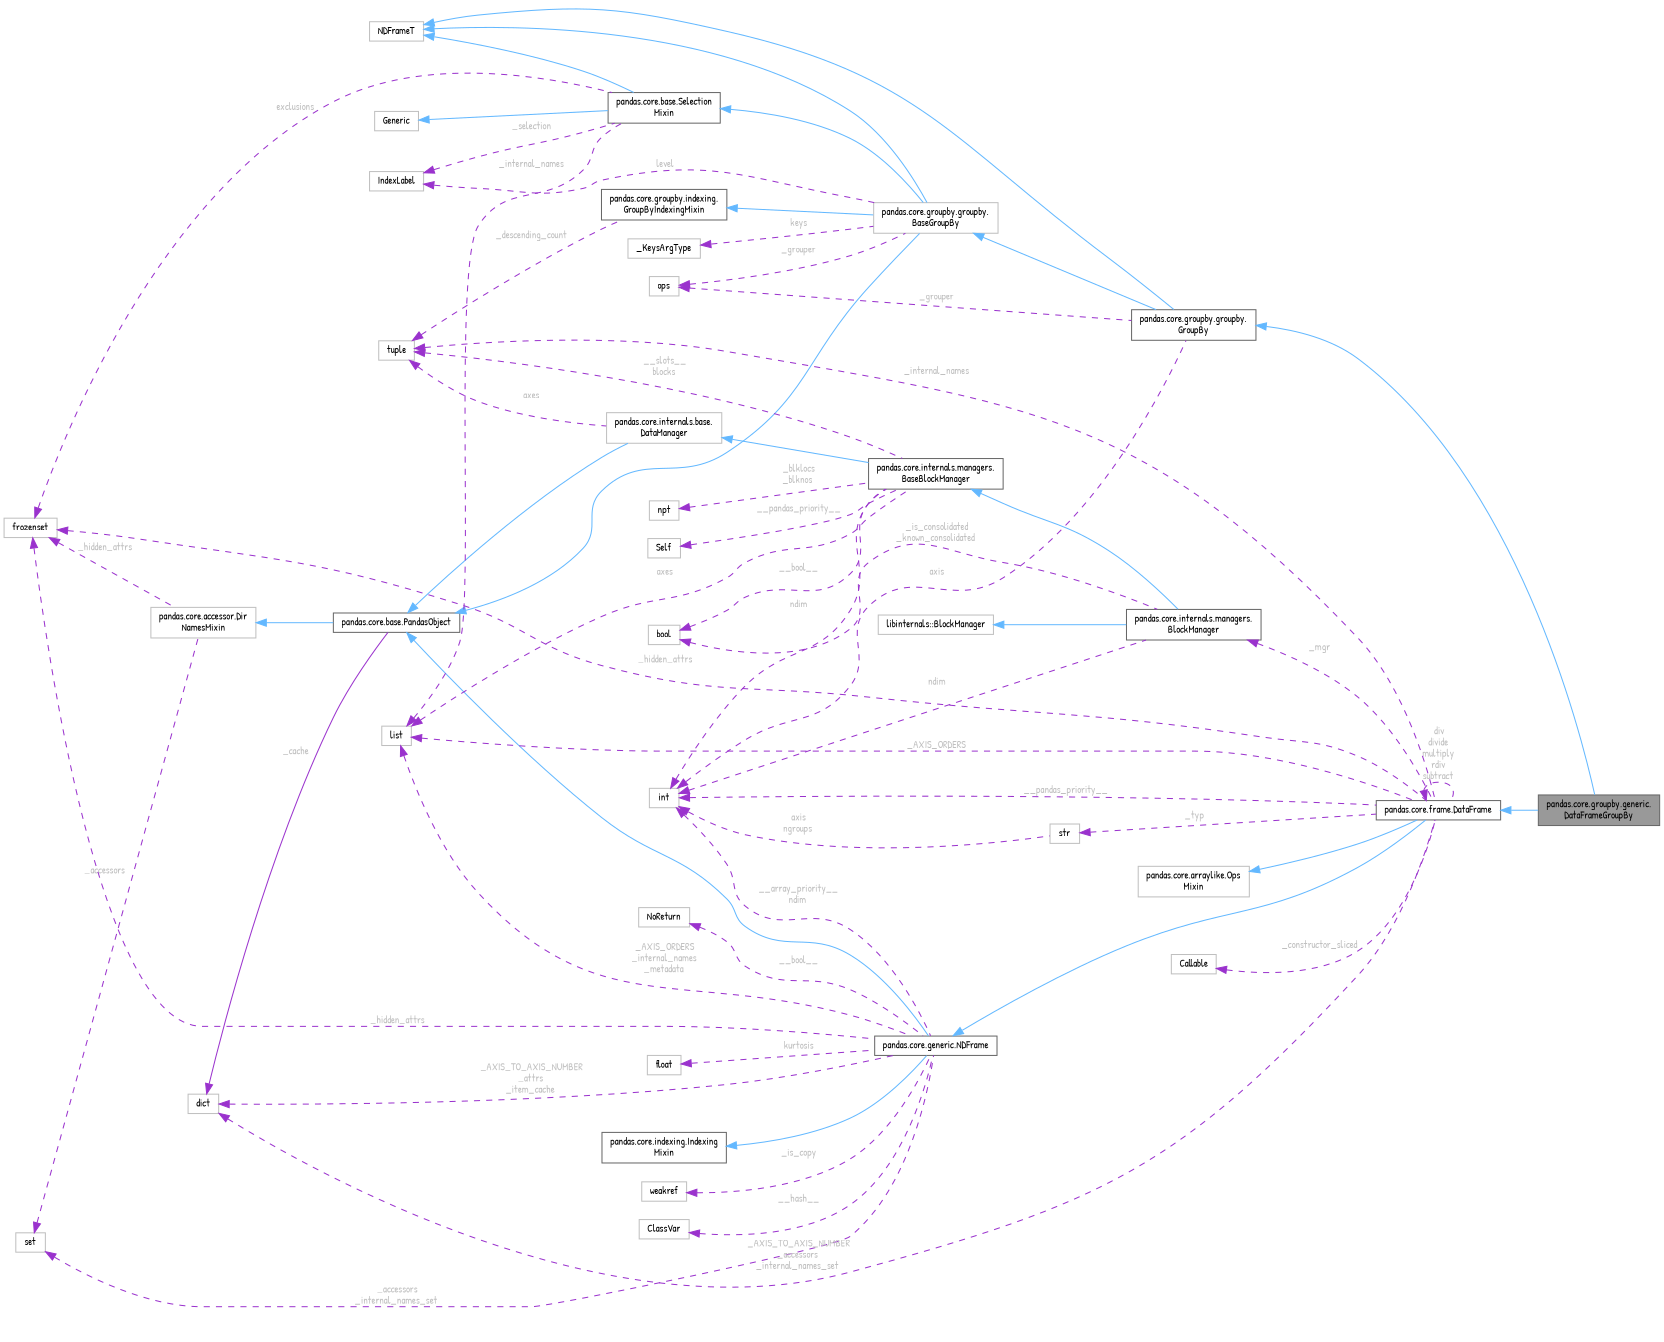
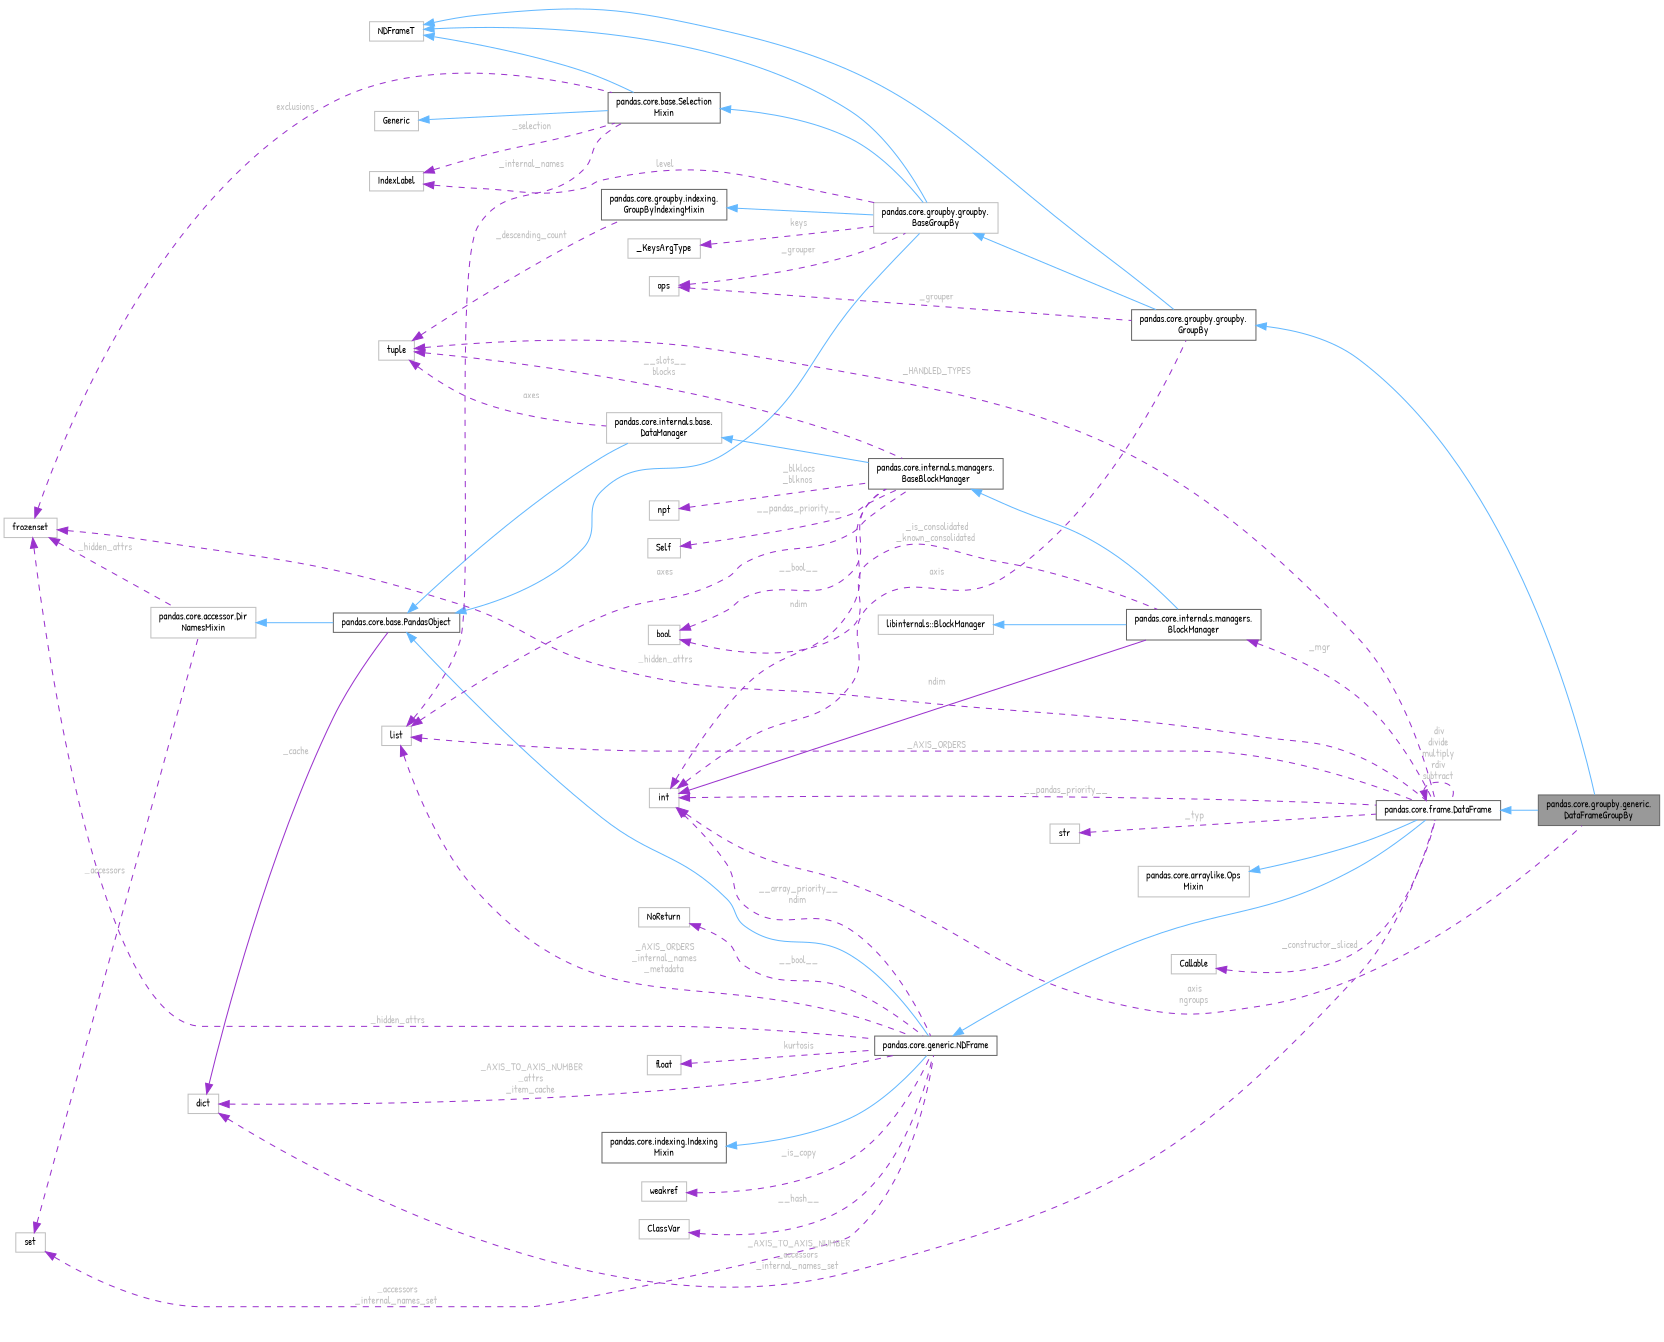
edge "pandas.core.frame.DataFrame" -> "tuple": label " _internal_names" -> " _HANDLED_TYPES"
edge "pandas.core.internals.managers. BlockManager" -> "int": style dashed -> solid
edge "str" -> "int": now "pandas.core.groupby.generic. DataFrameGroupBy" -> "int"
